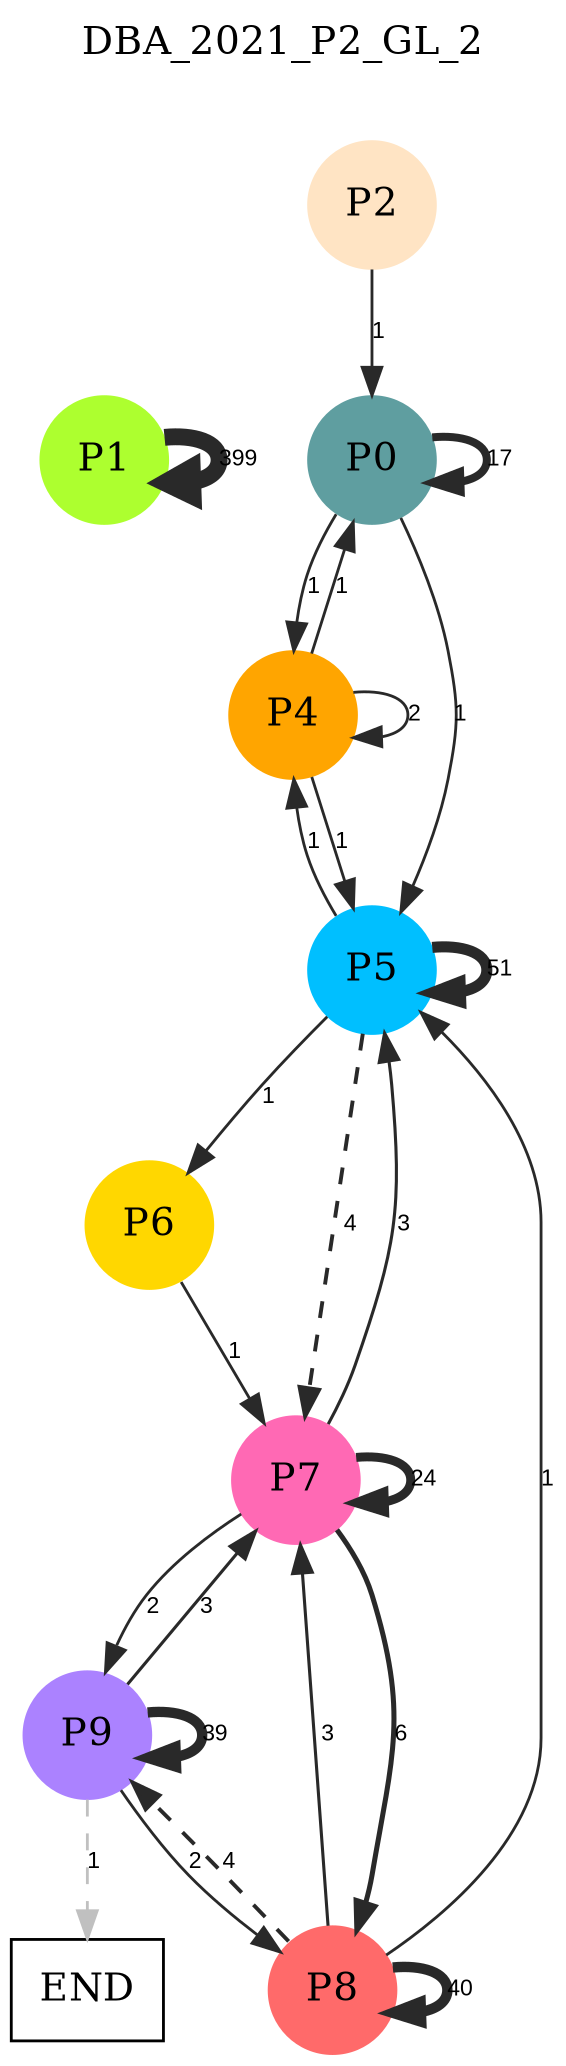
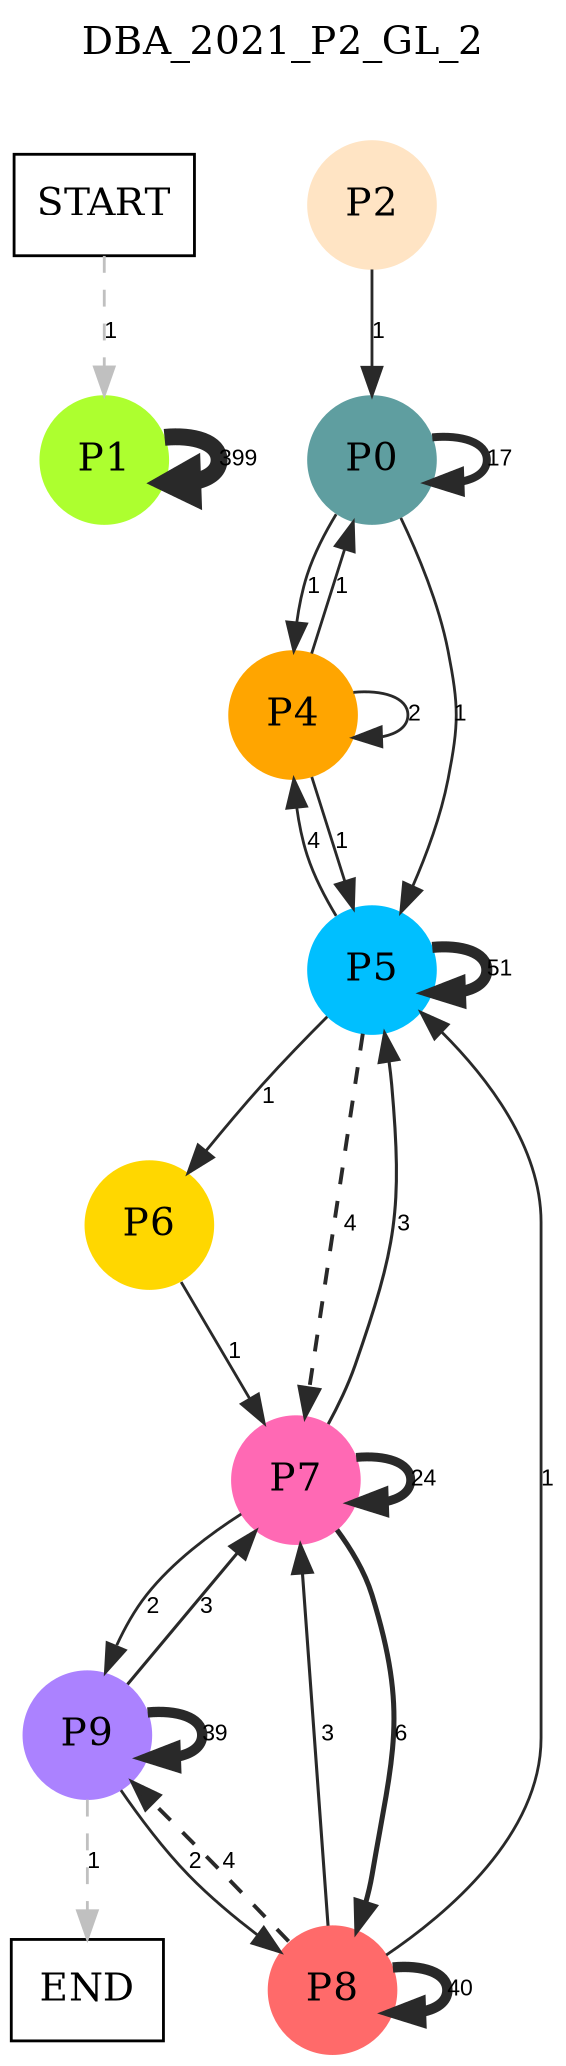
node "START": added
edge "P5" -> "P4": label "1" -> "4"
